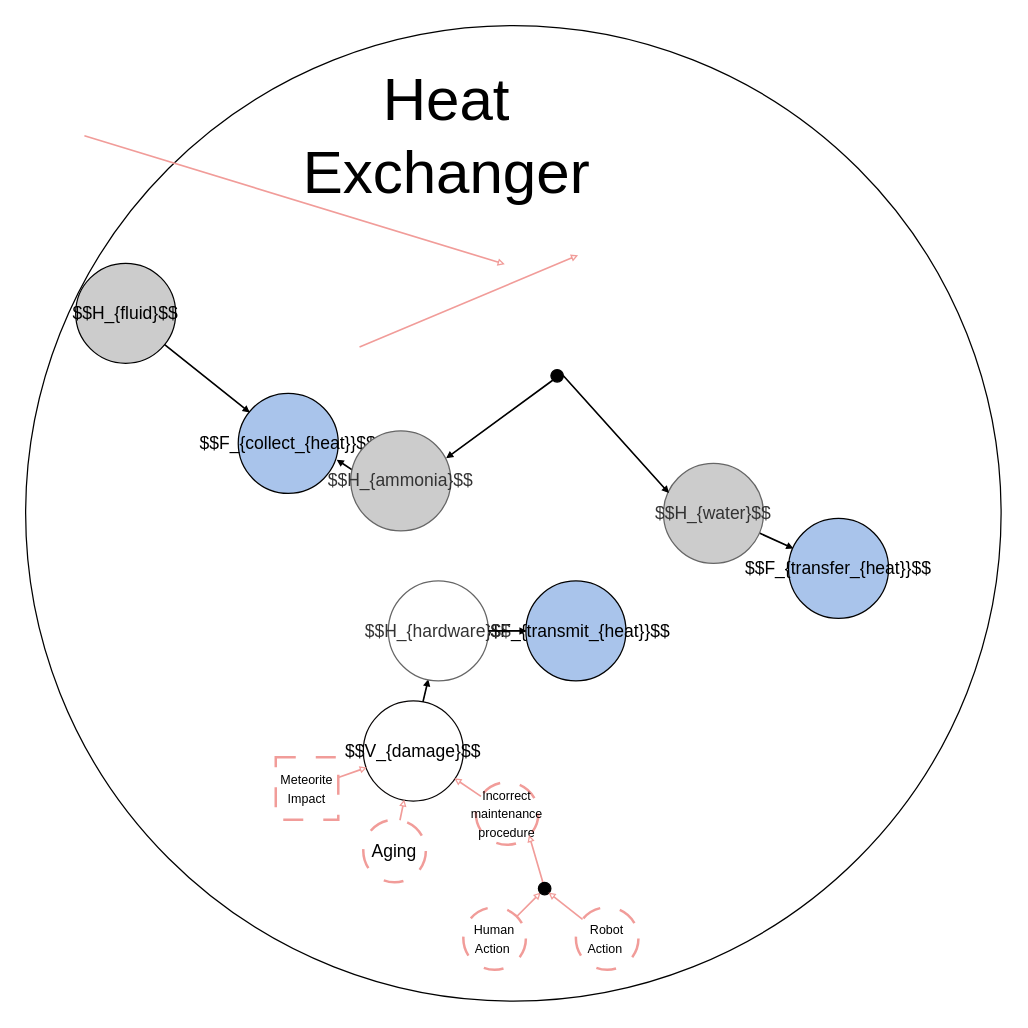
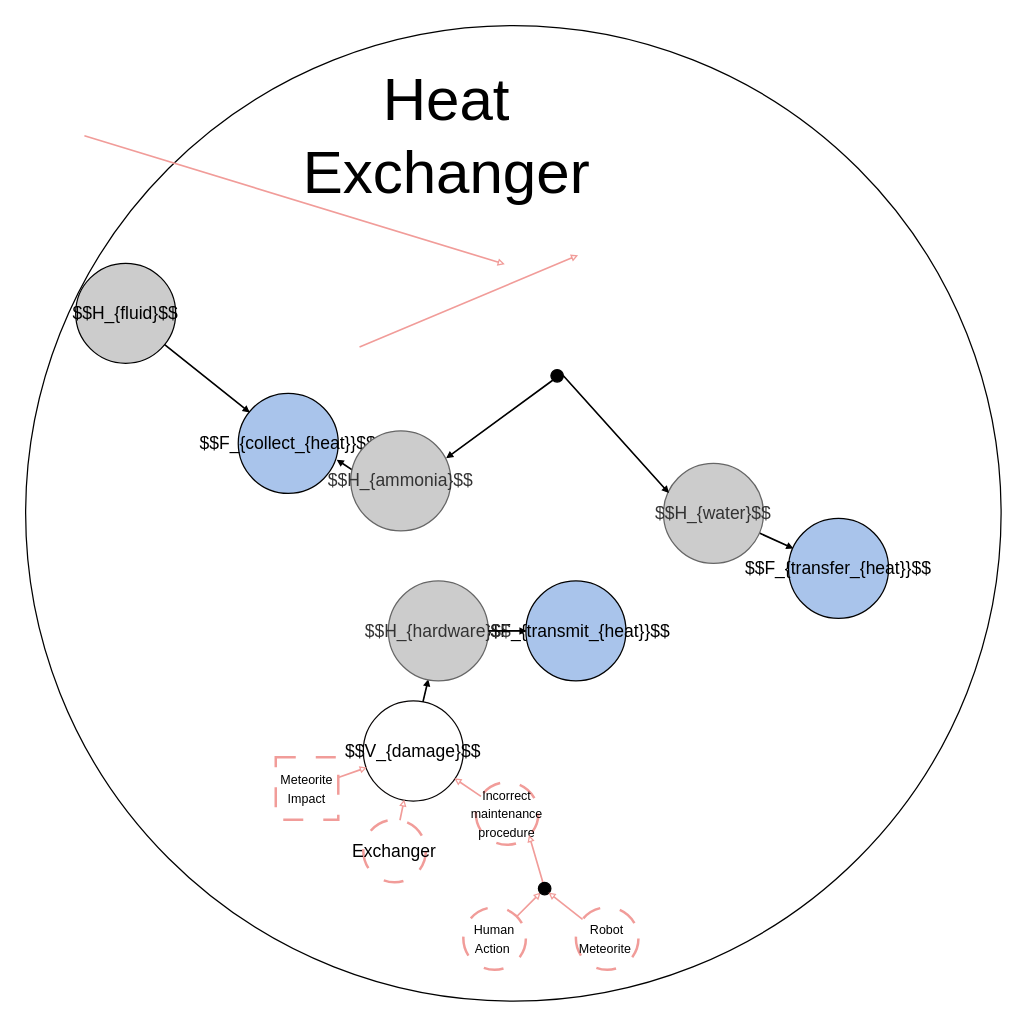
node "$$H_{hardware}$$": fillcolor #ffffff -> #cccccc
node "Aging": label "Aging" -> "Exchanger"
node "Robot Action": label "Robot Action" -> "Robot Meteorite"
